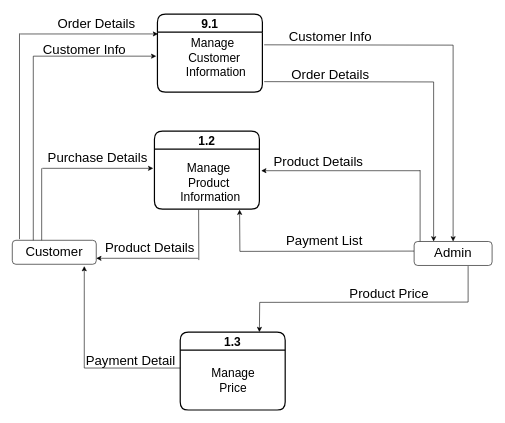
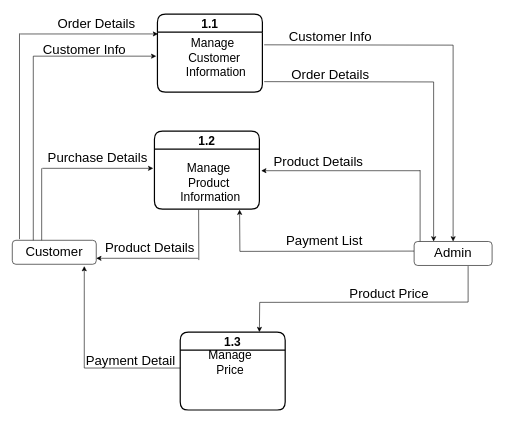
node "9.1": label "9.1" -> "1.1"
node "Manage Price": moved (233, 380) -> (230, 362)
